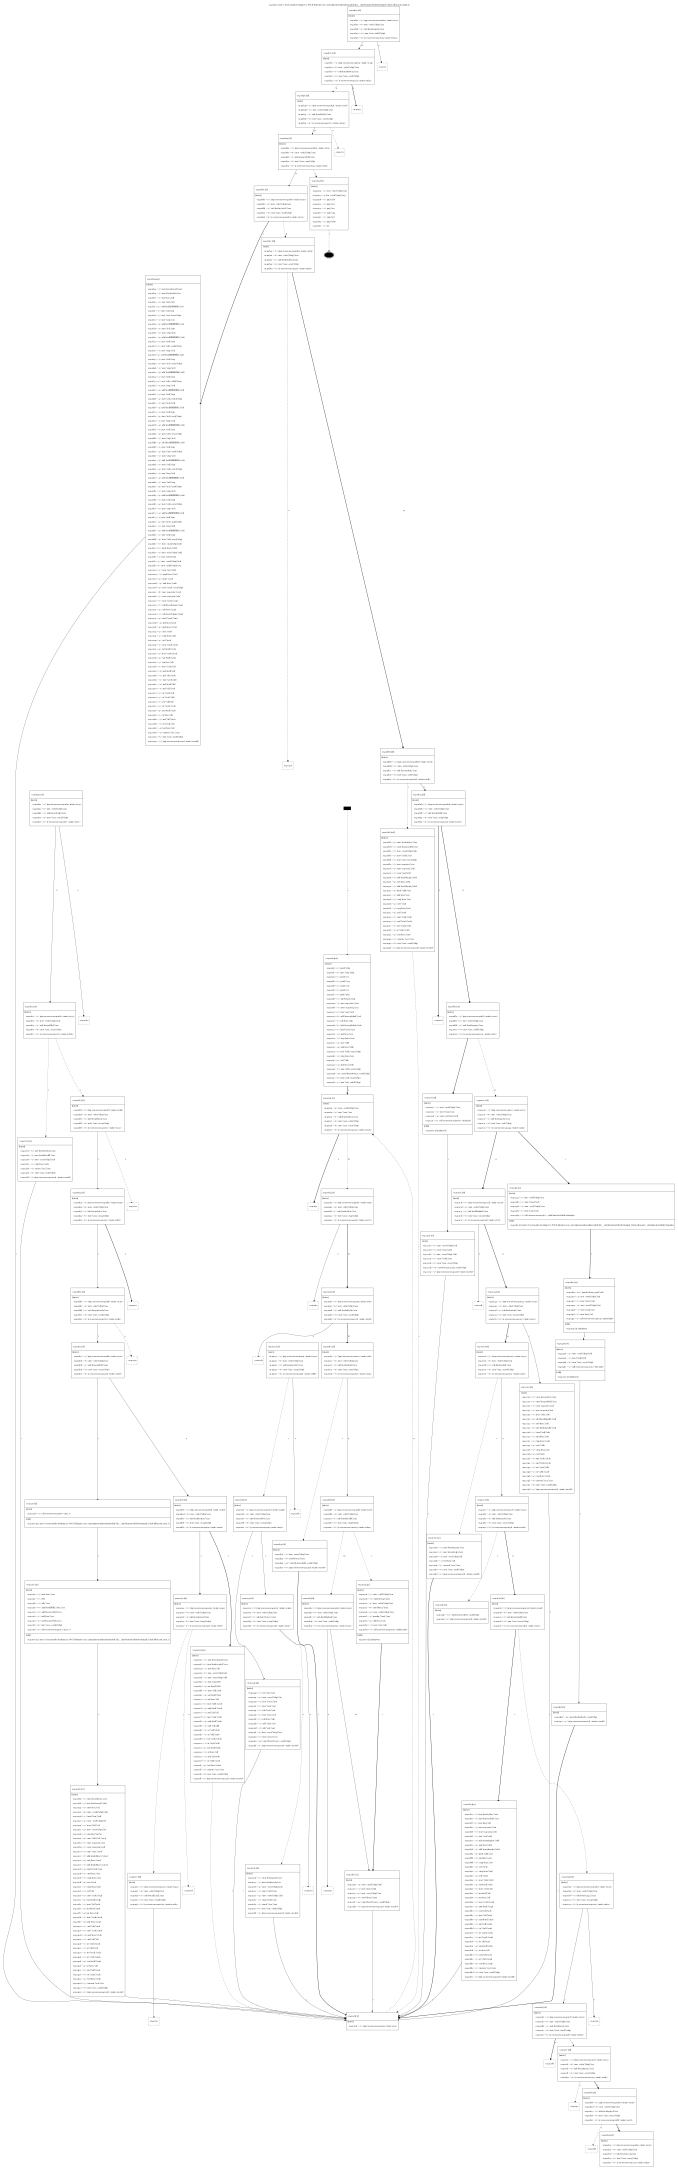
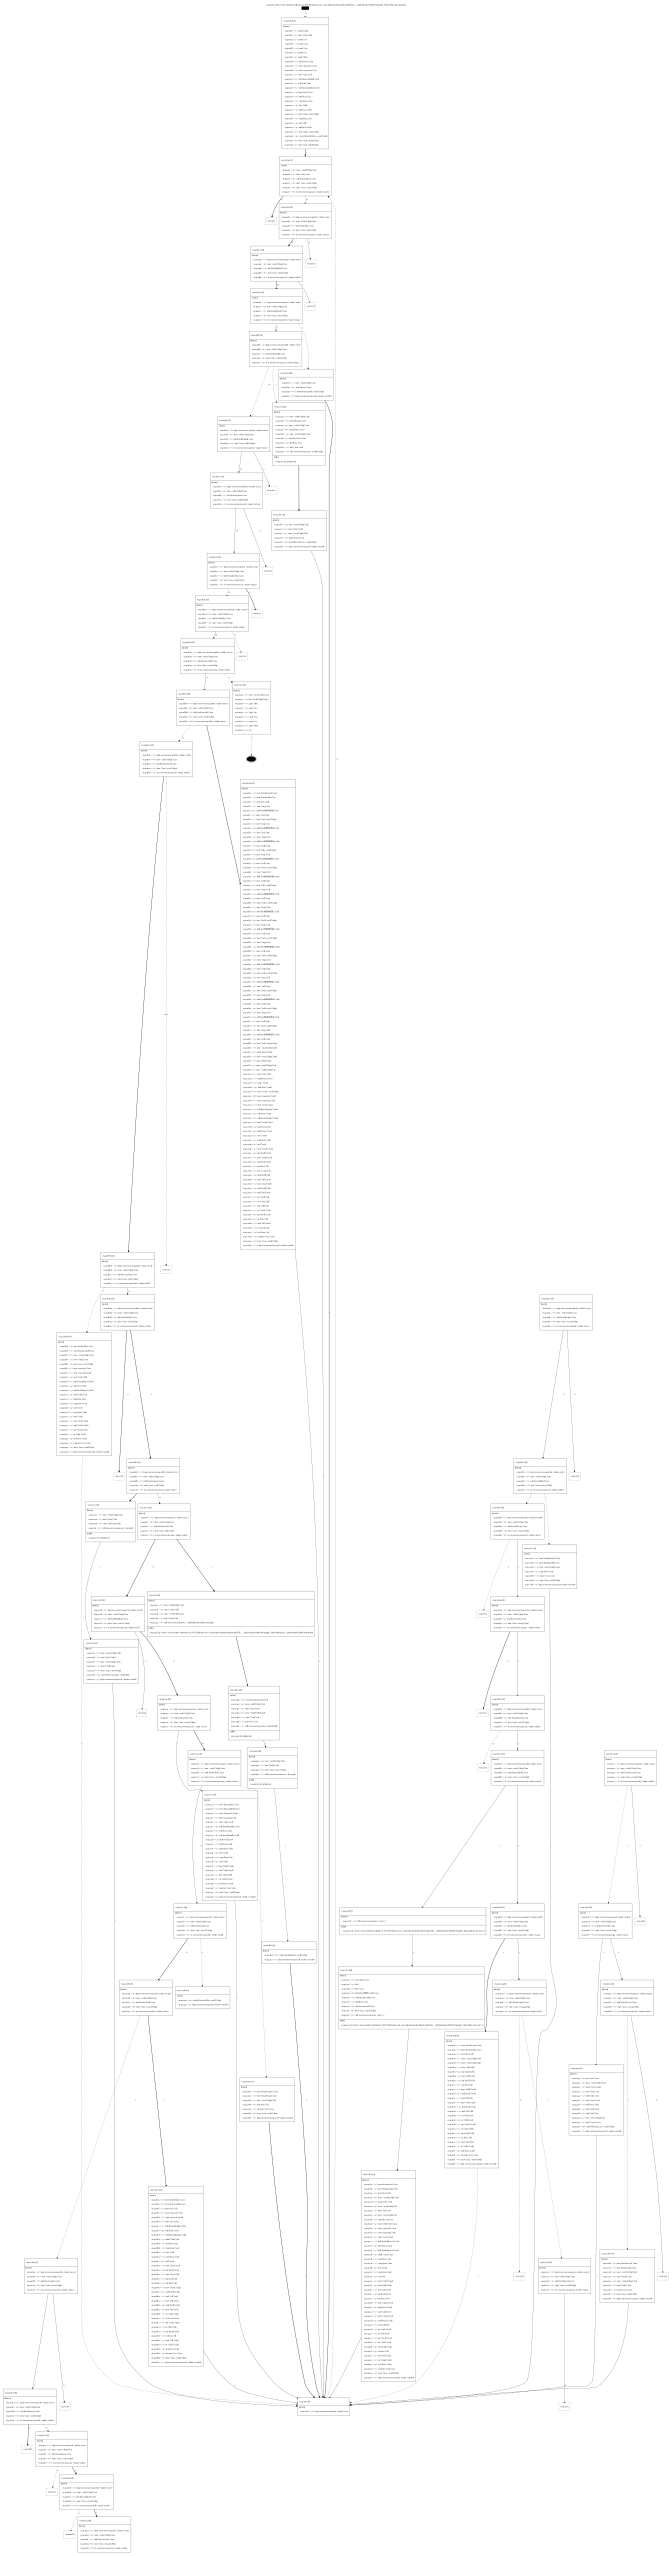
edge "0x401af4 [28]" -> "0x4022be [32]": now "0x401af4 [28]" -> "0x401b10 [28]"
